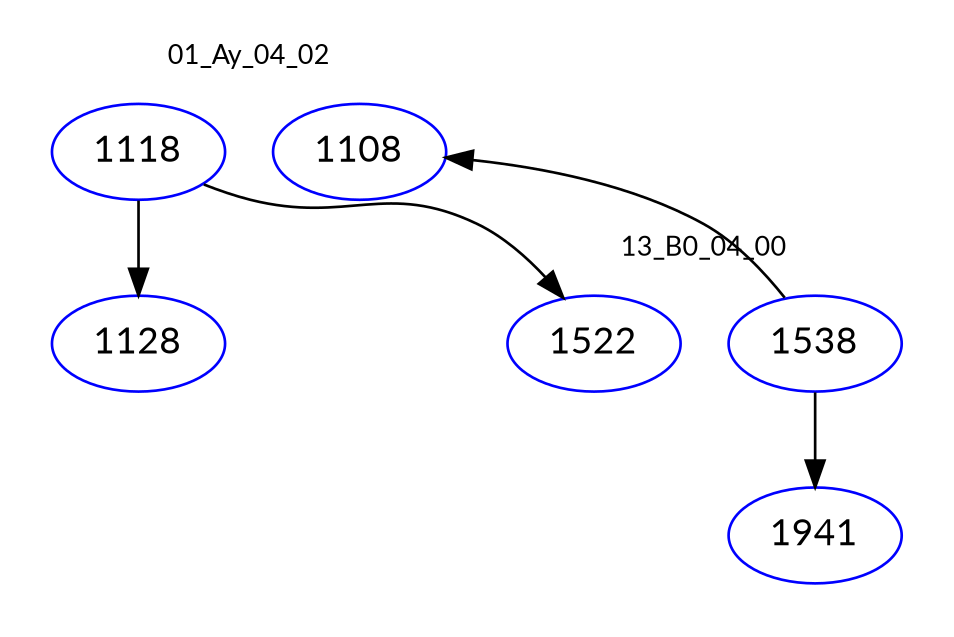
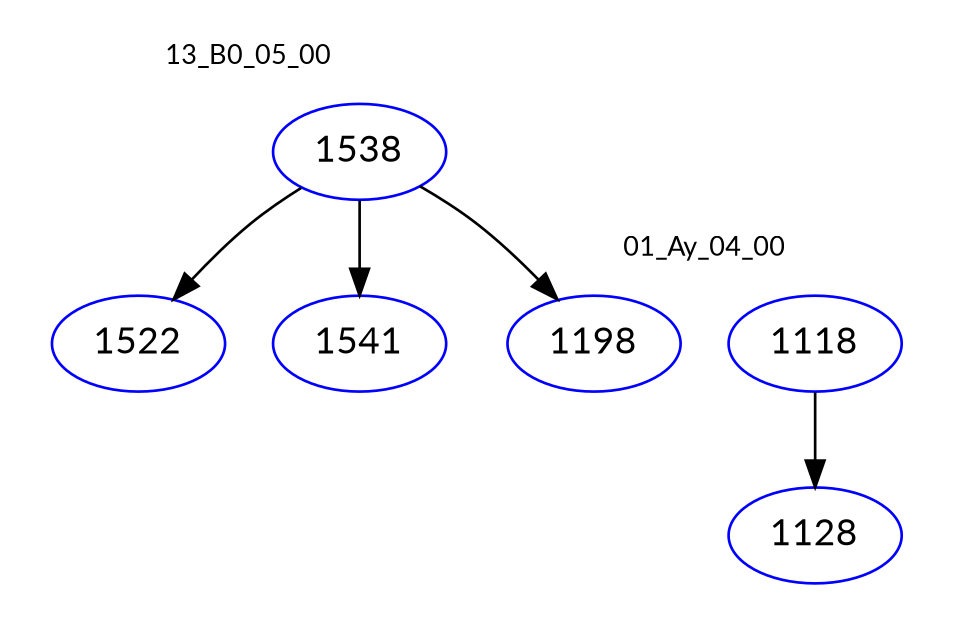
cluster "01_Ay_04_02": label "01_Ay_04_02" -> "01_Ay_04_00"
node "1108": label "1108" -> "1198"
edge "1118" -> "1522": now "1538" -> "1522"
cluster "13_B0_04_00": label "13_B0_04_00" -> "13_B0_05_00"
node "1941": label "1941" -> "1541"
